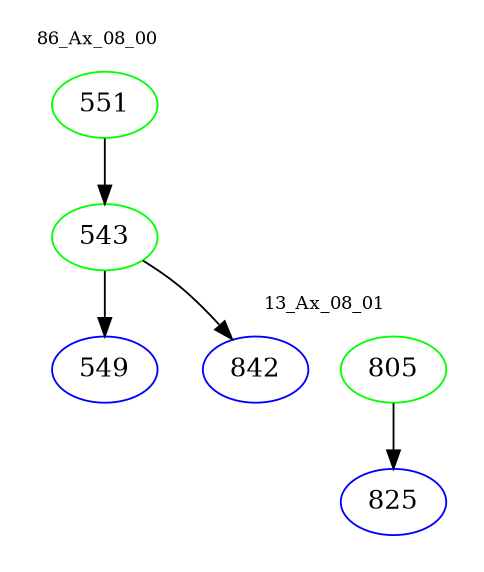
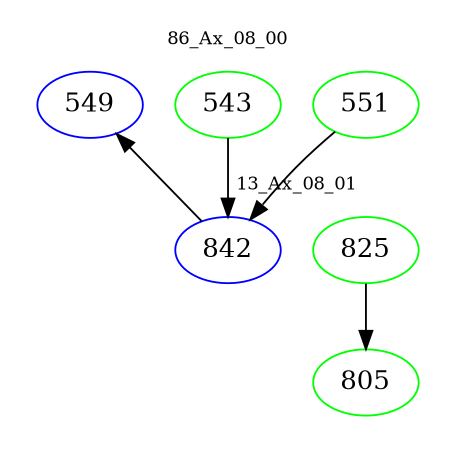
edge "551" -> "543": now "551" -> "842"
edge "543" -> "549": now "842" -> "549"
edge "805" -> "825": reversed
node "825": color blue -> green
